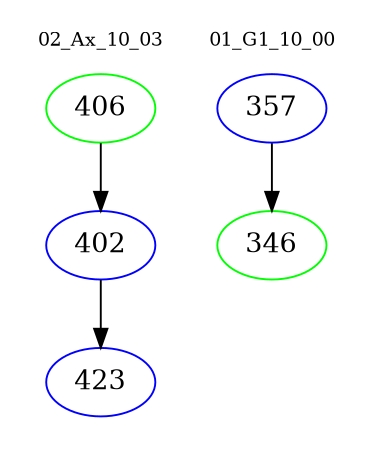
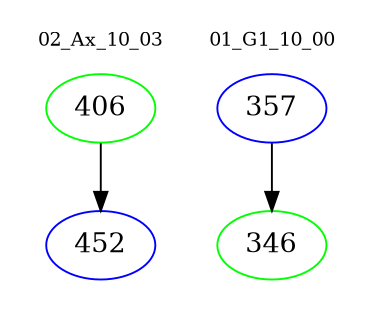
node "402": label "402" -> "452"
node "423": removed
